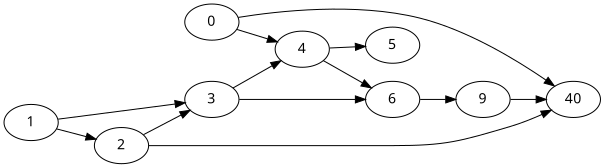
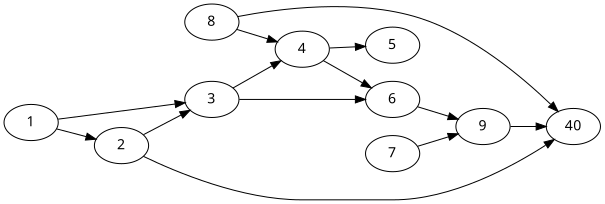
node "0": label "0" -> "8"
node "7": added
